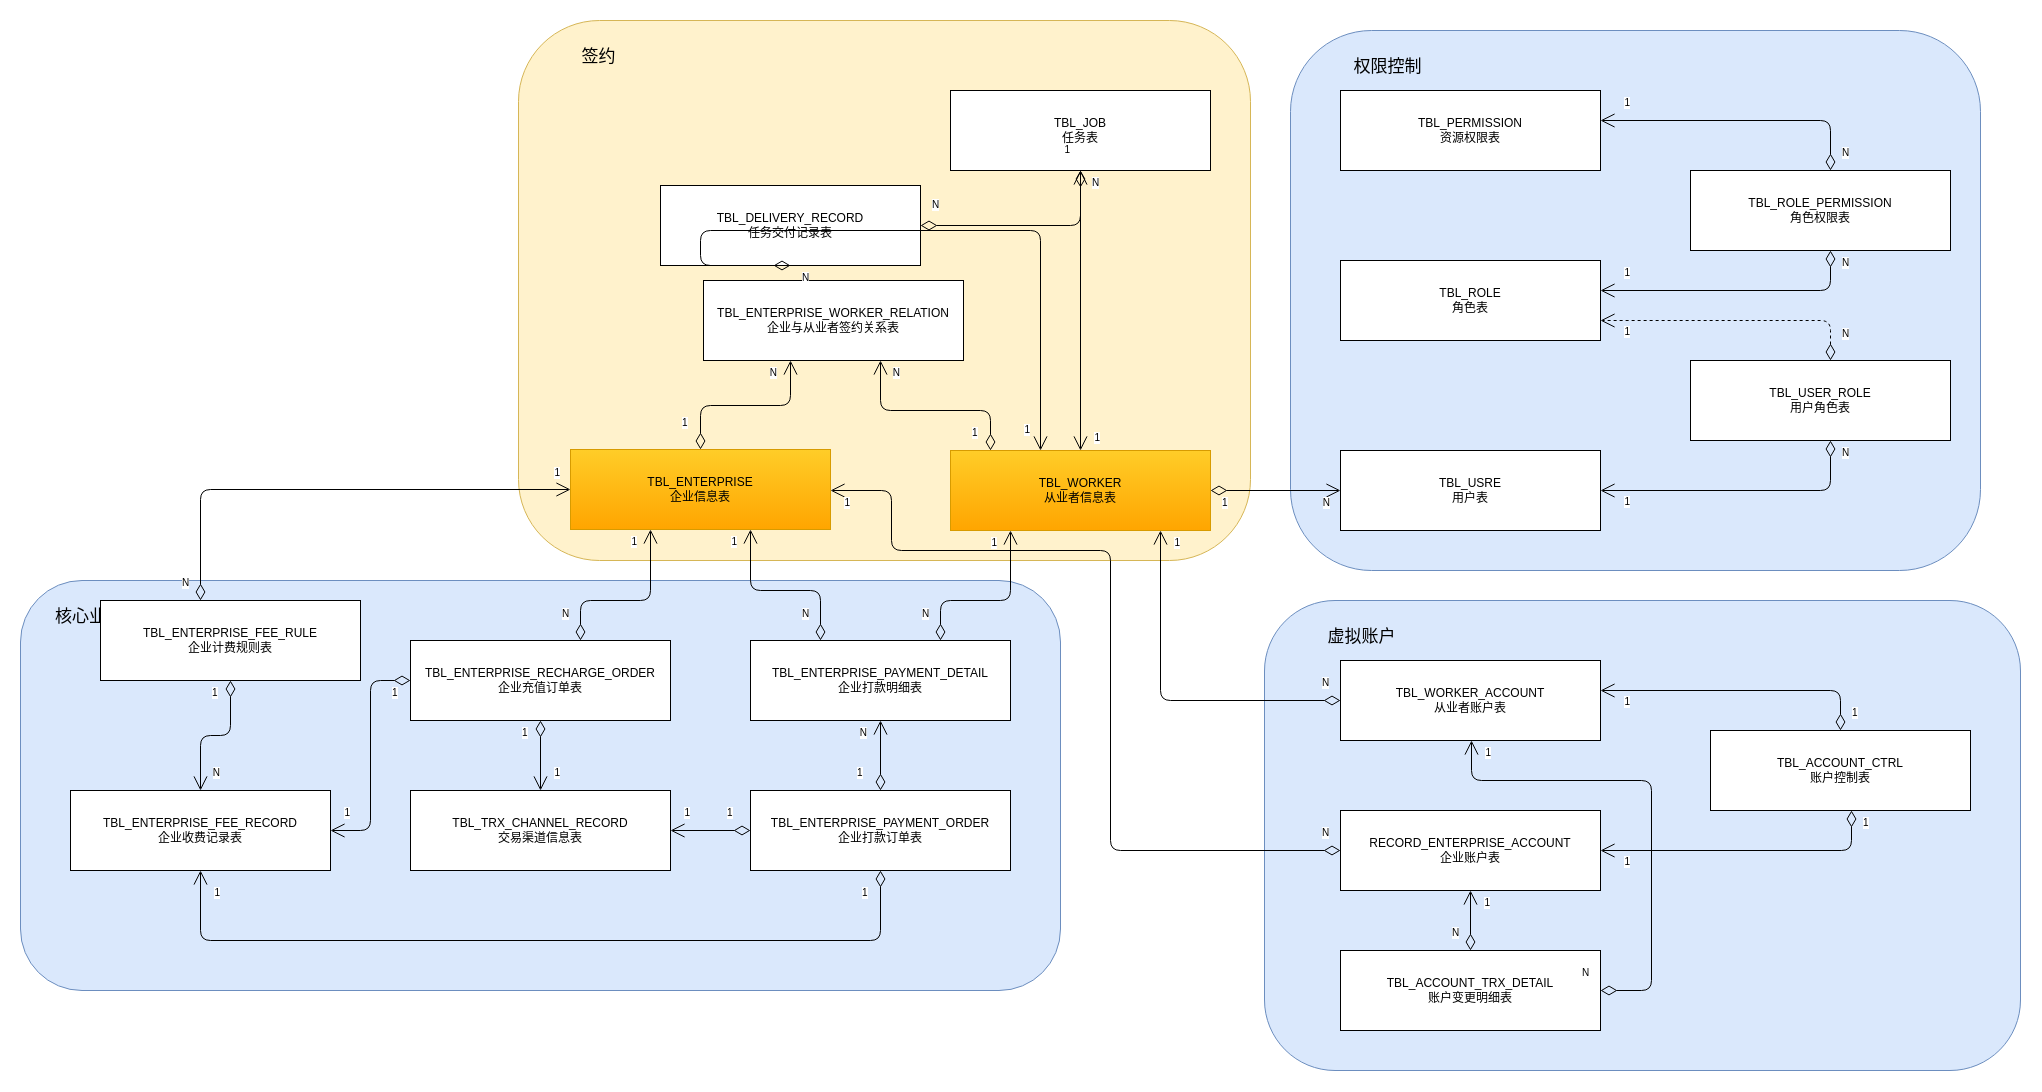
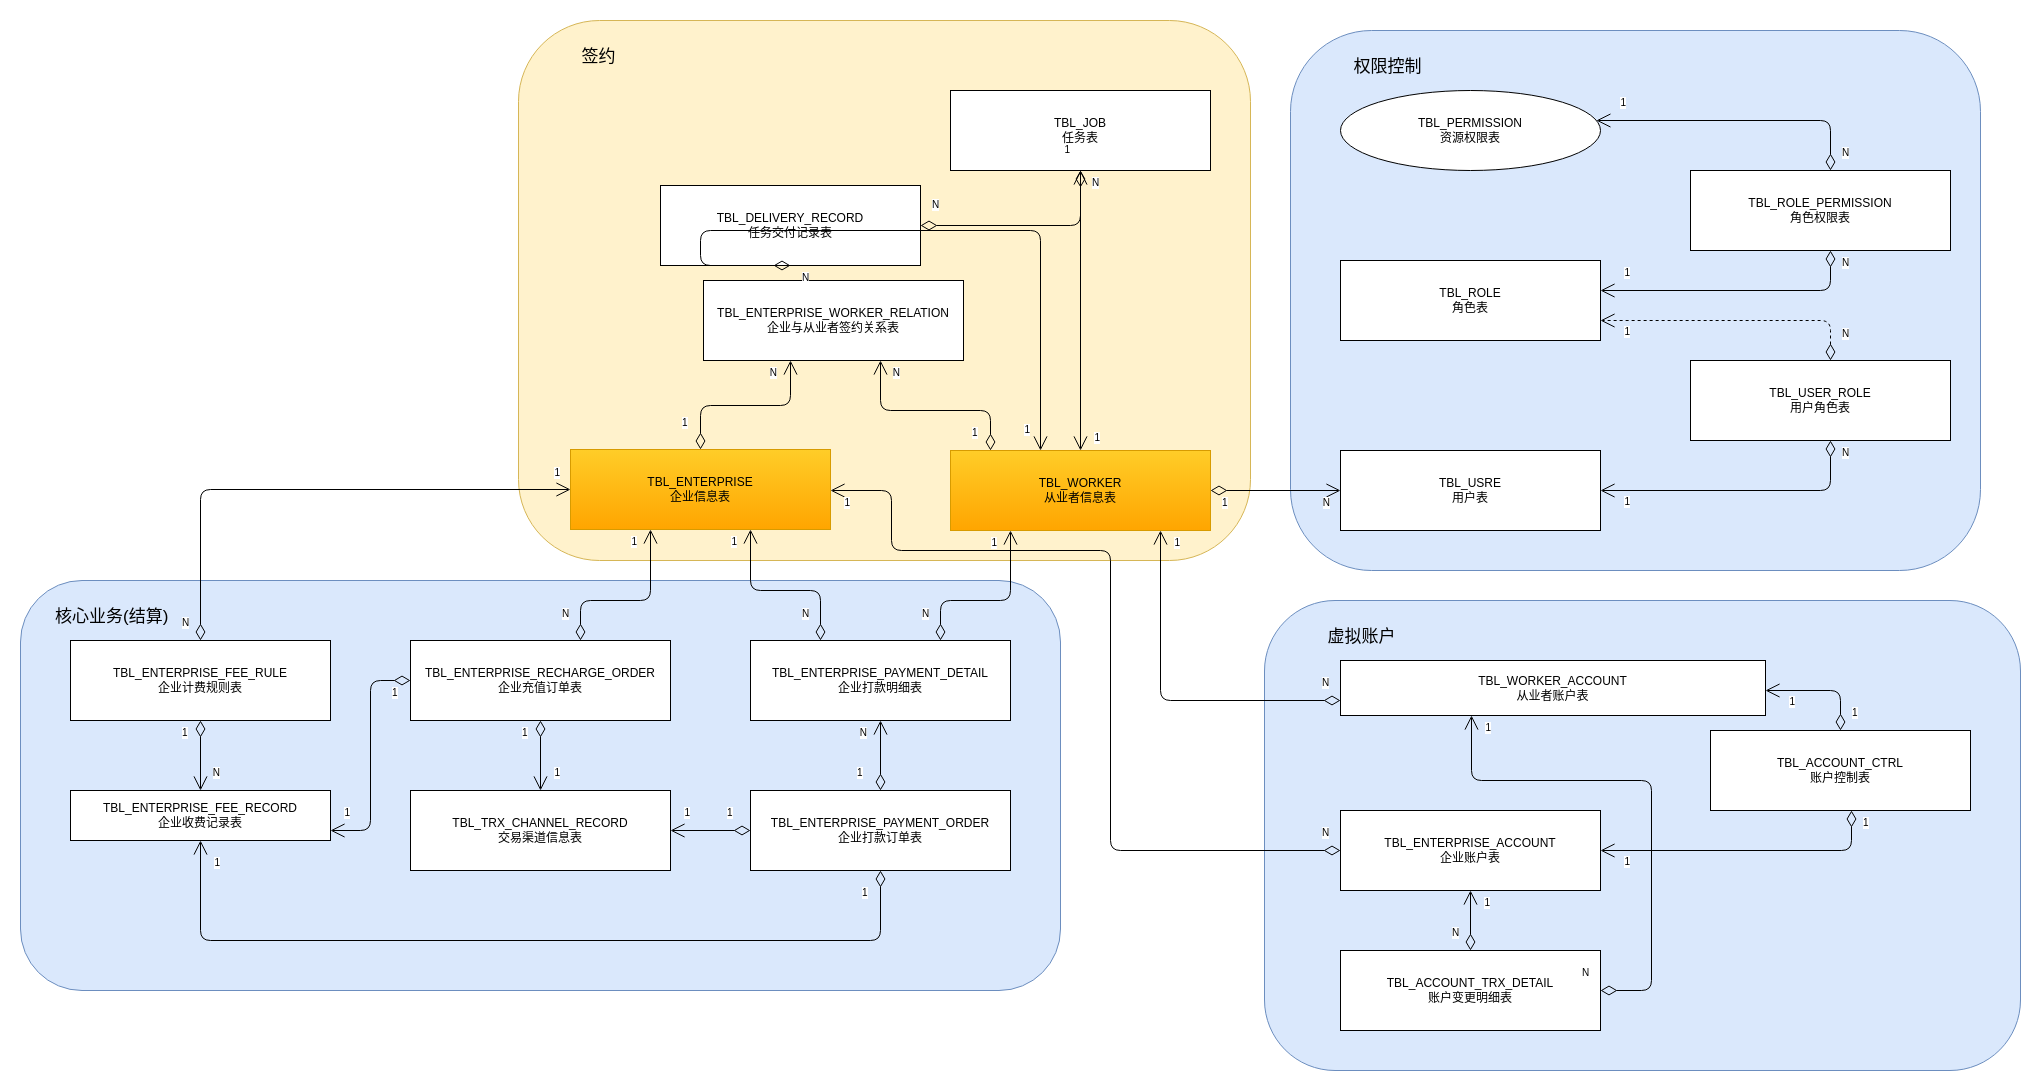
node "TBL_PERMISSION 资源权限表": shape rectangle -> ellipse
node "TBL_ENTERPRISE_FEE_RULE 企业计费规则表": moved (231, 641) -> (201, 681)
node "TBL_WORKER_ACCOUNT 从业者账户表": size 260x80 -> 425x55
node "TBL_ENTERPRISE_FEE_RECORD 企业收费记录表": size 260x80 -> 260x50
node "RECORD_ENTERPRISE_ACCOUNT 企业账户表": label "RECORD_ENTERPRISE_ACCOUNT 企业账户表" -> "TBL_ENTERPRISE_ACCOUNT 企业账户表"
